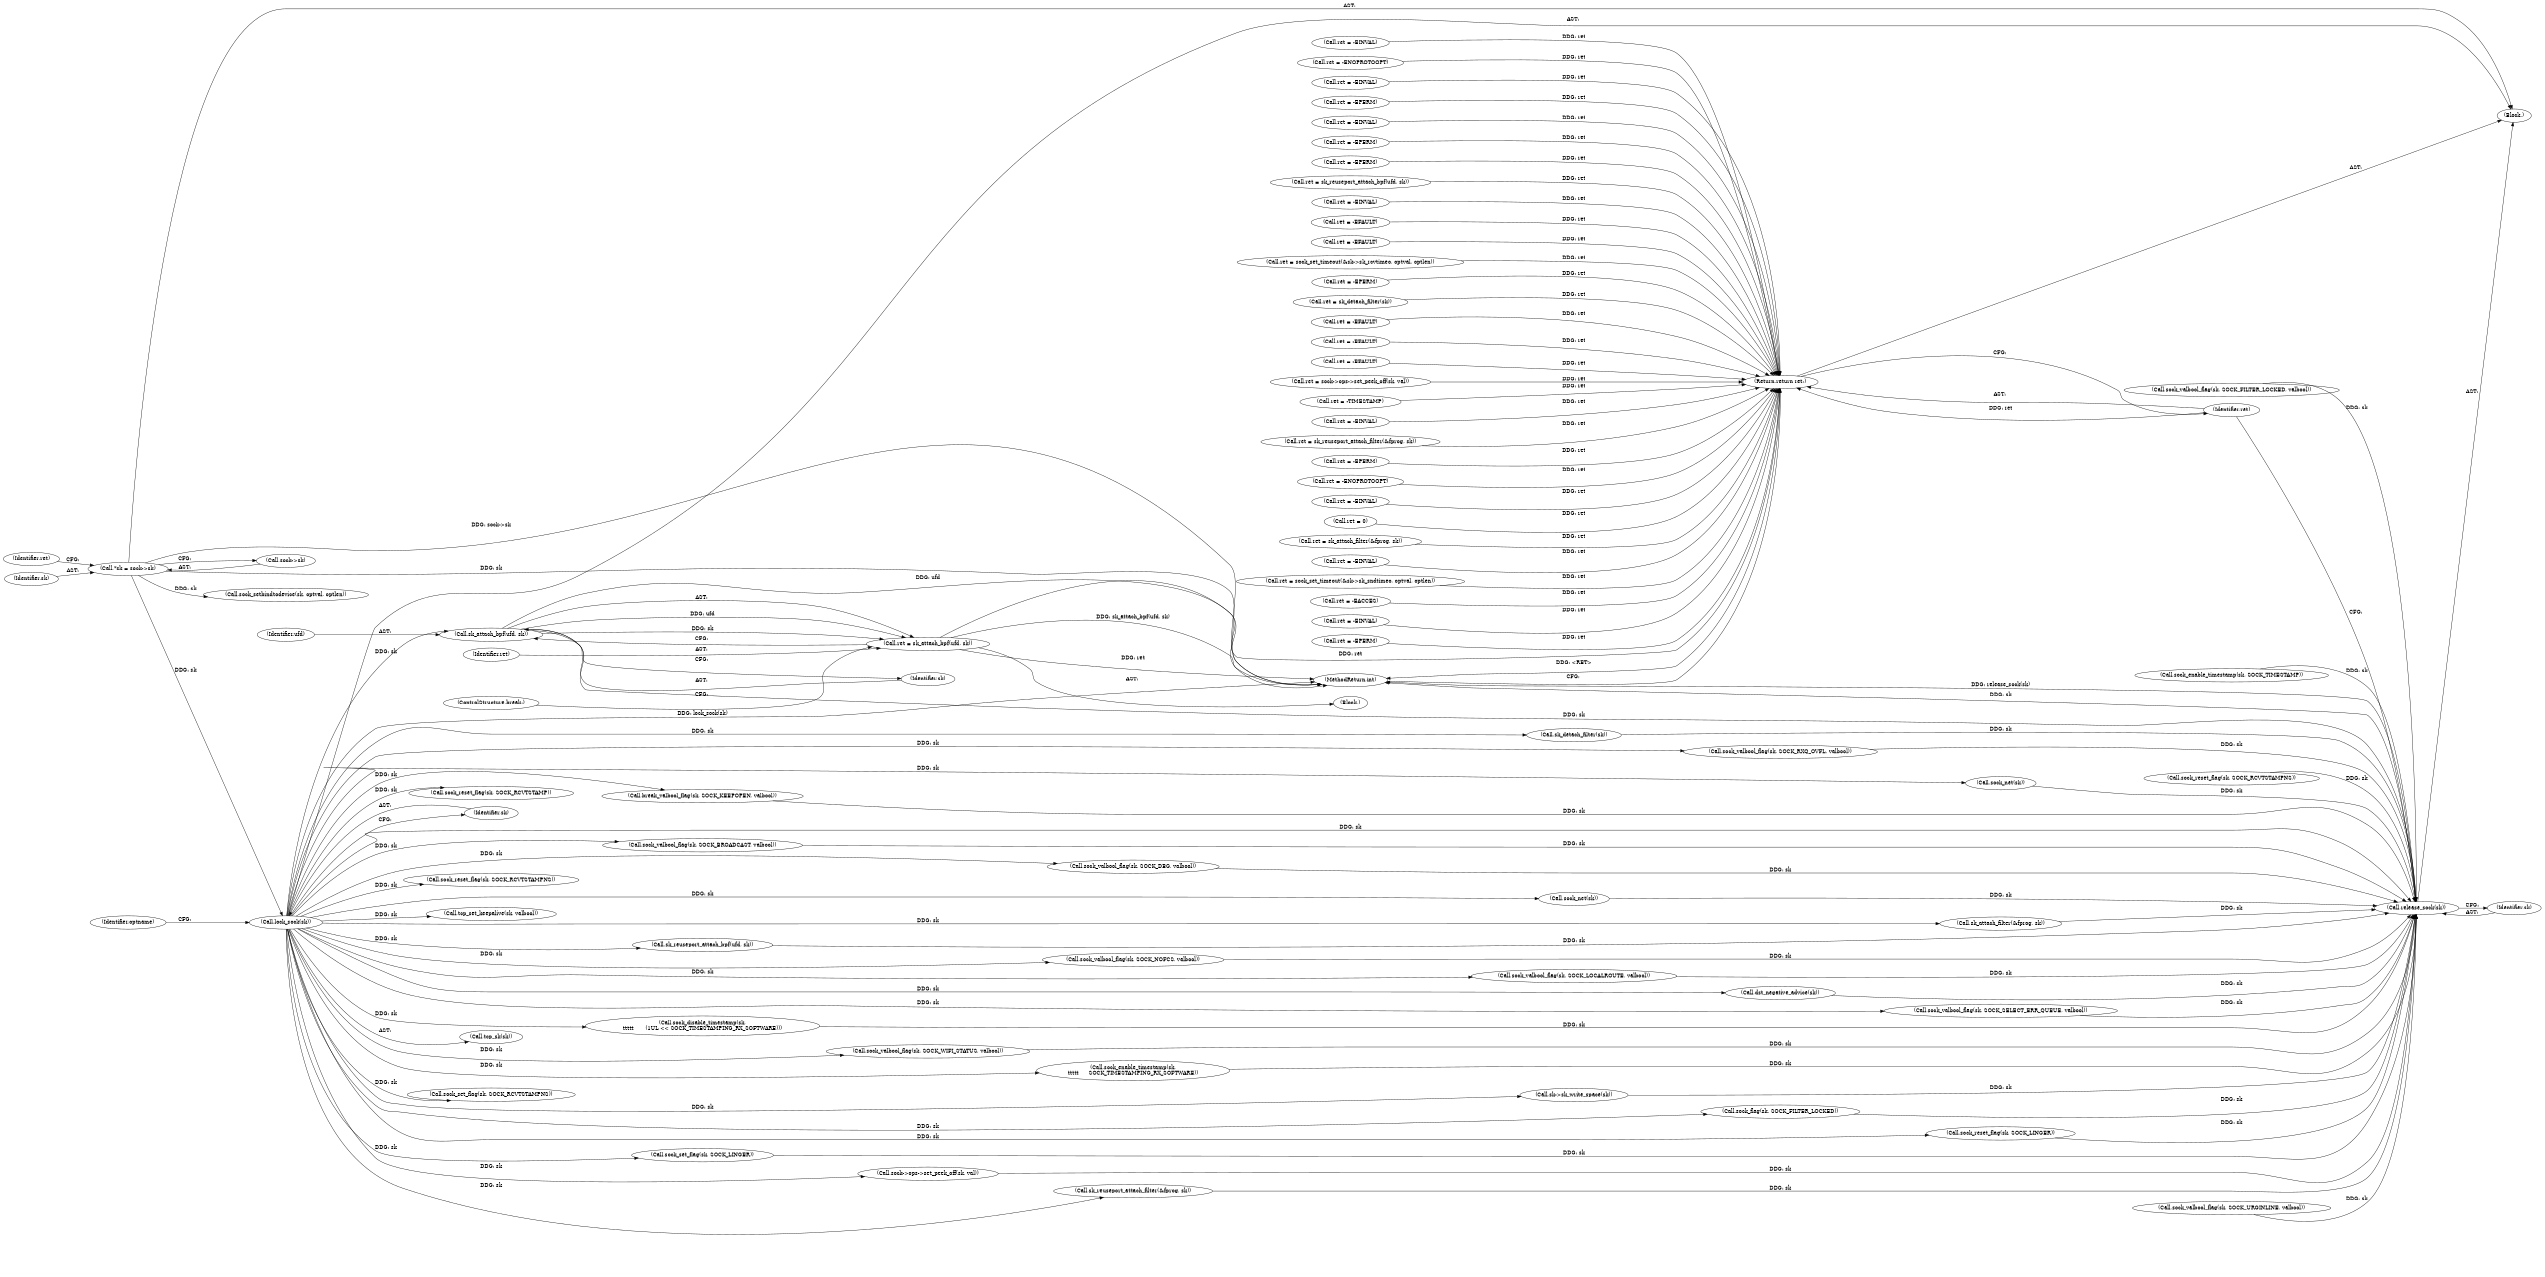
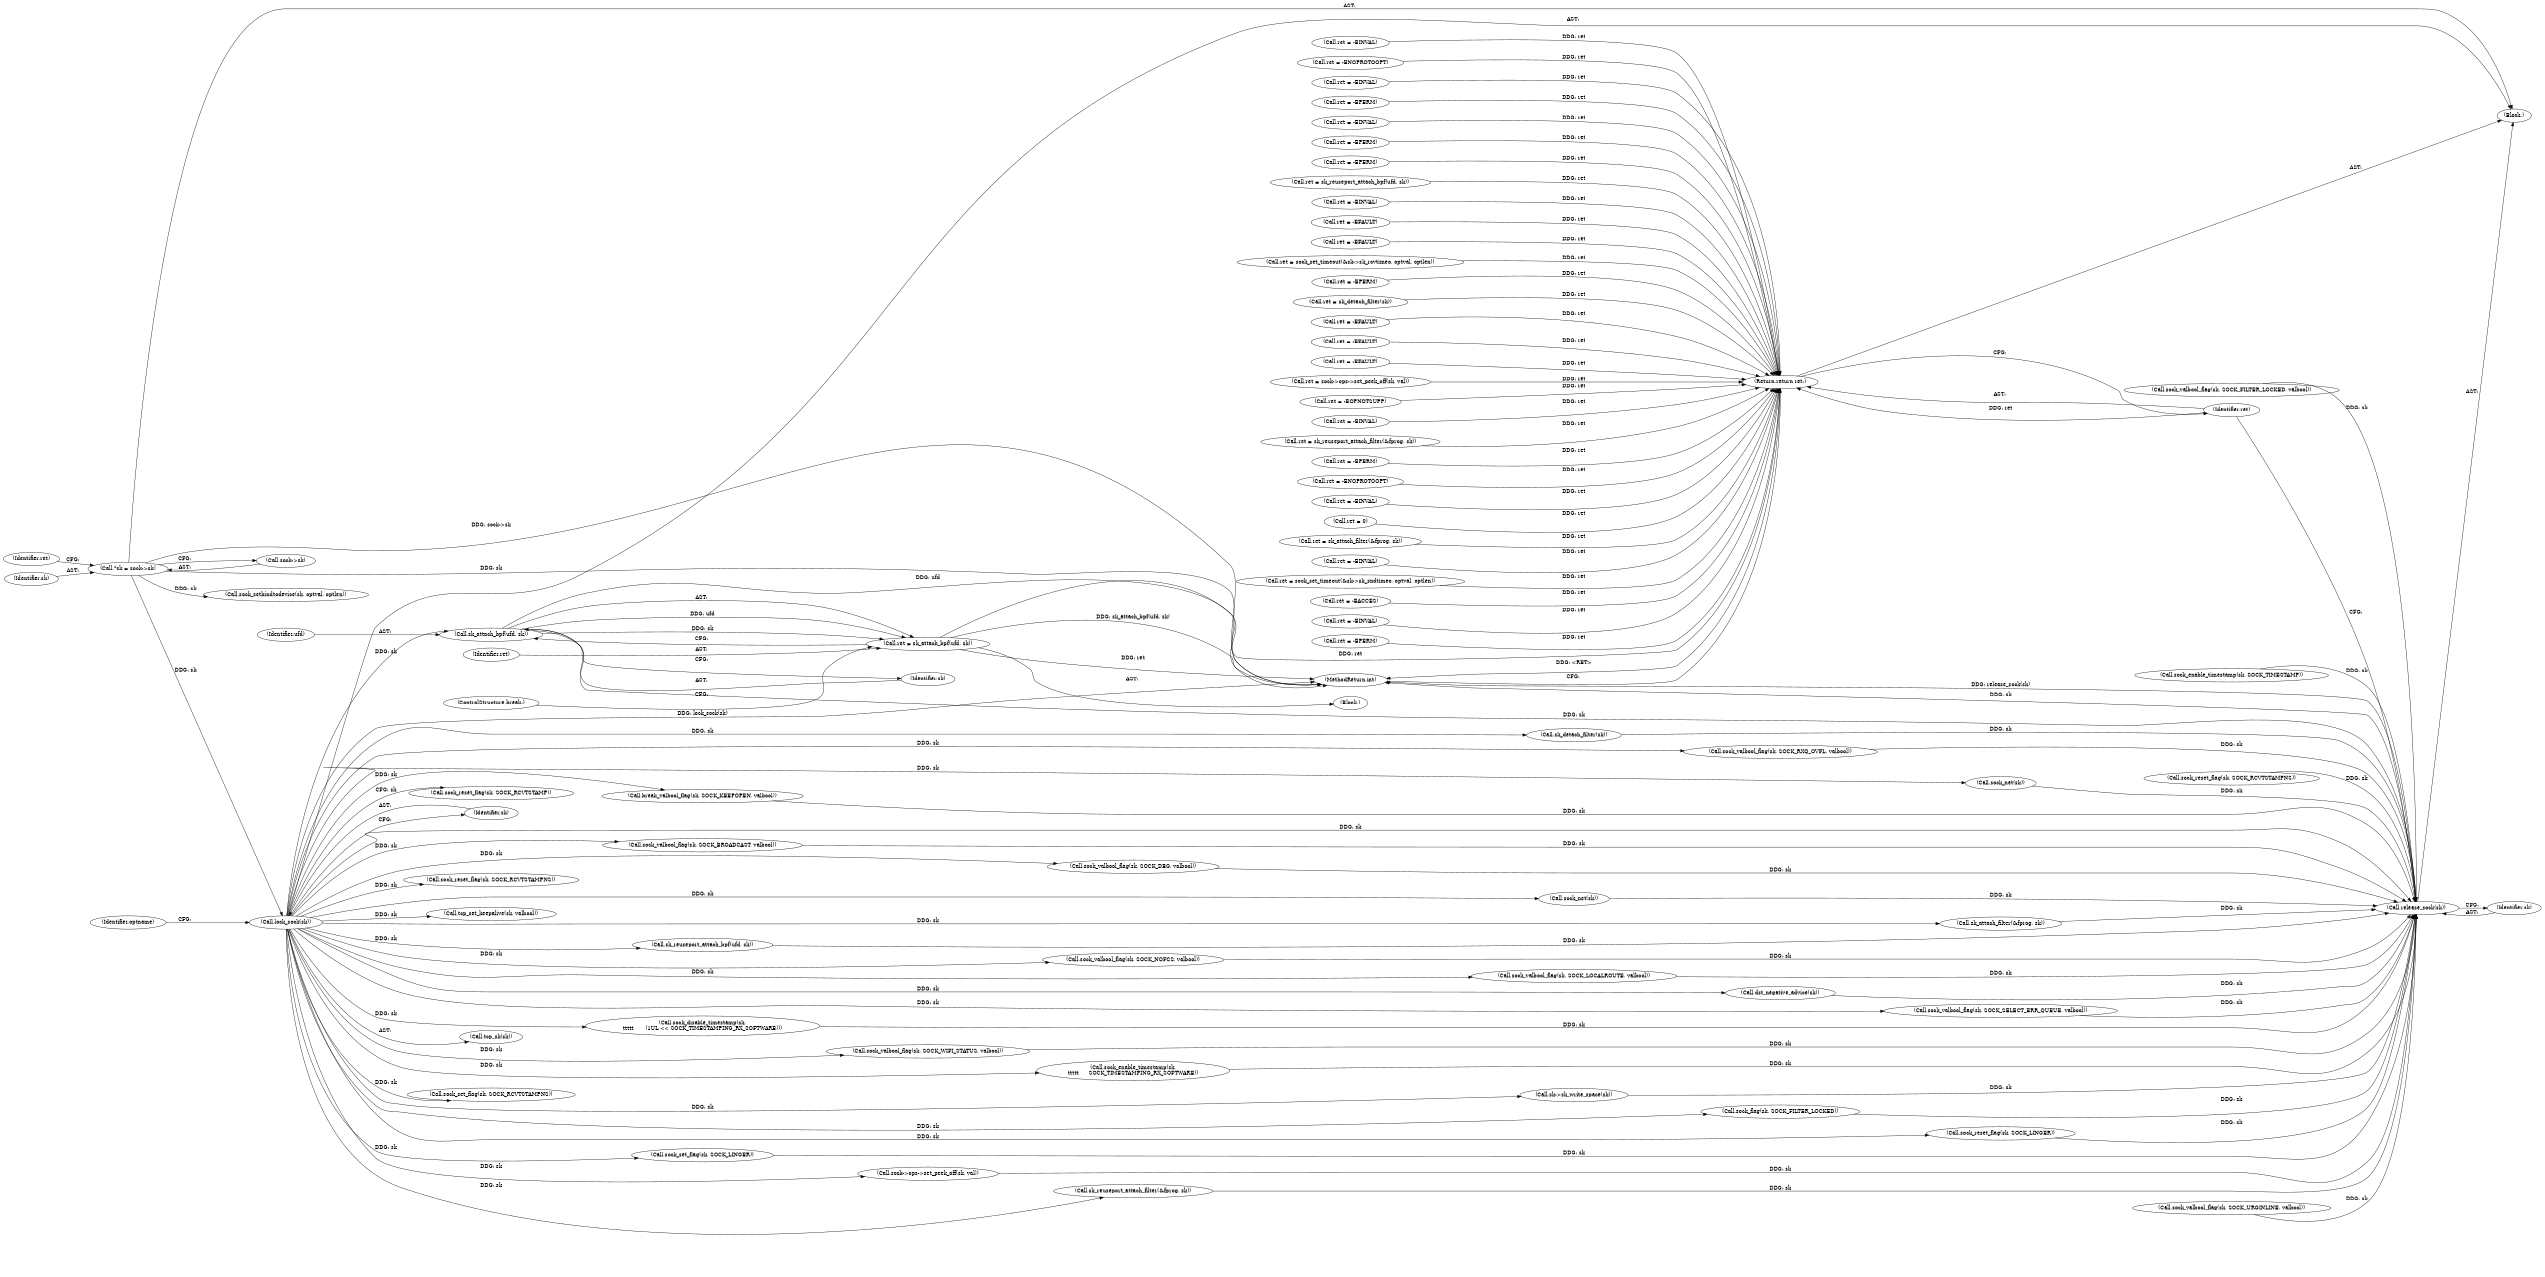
node "(Call,ret = -TIMESTAMP)": label "(Call,ret = -TIMESTAMP)" -> "(Call,ret = -EOPNOTSUPP)"
edge "(Call,lock_sock(sk))" -> "(Call,sock_reset_flag(sk, SOCK_RCVTSTAMP))": label "DDG: sk" -> "CFG: sk"
